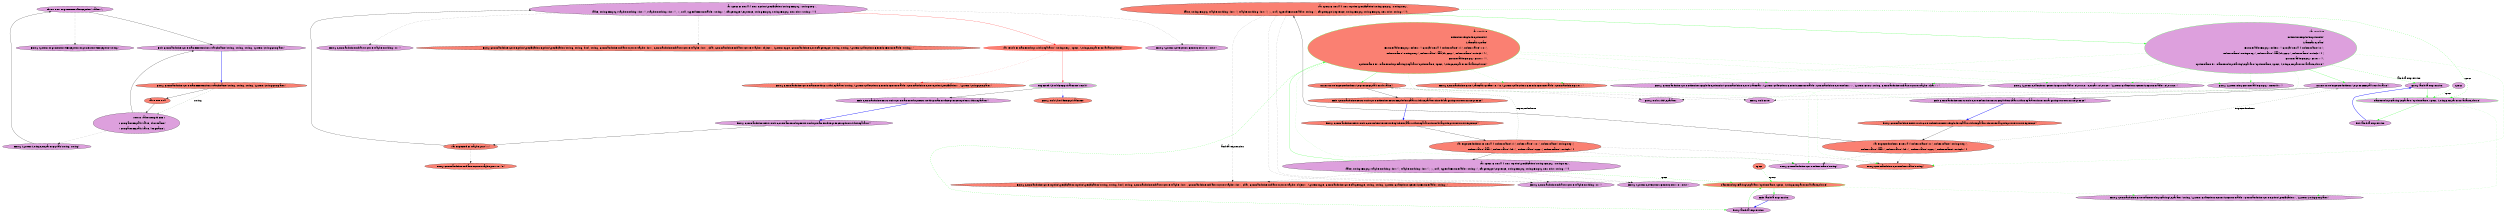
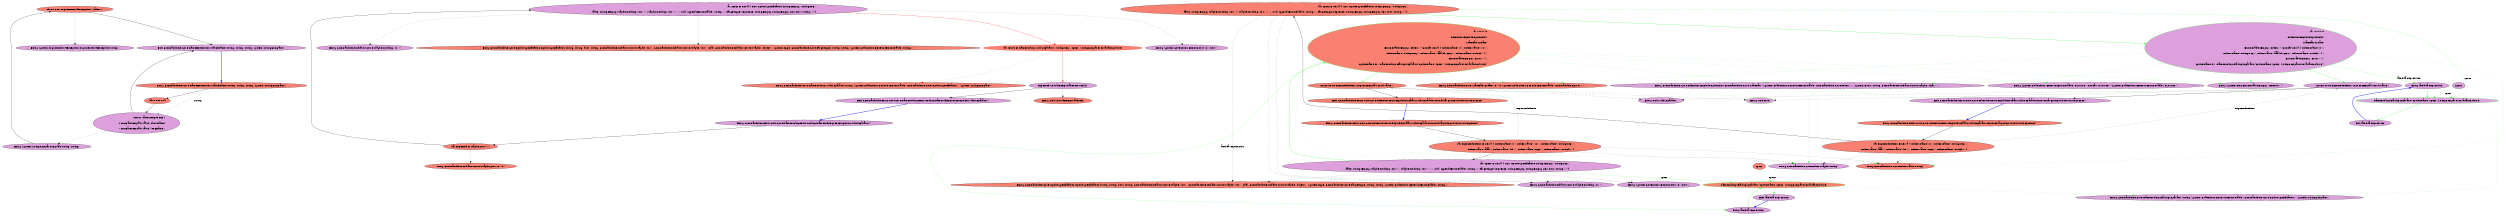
node "throw new ArgumentNullException(''value'');": fillcolor plum -> salmon
node "expected.ShouldBeEquivalentTo(result)": color green -> black
edge "expected.ShouldBeEquivalentTo(result)" -> "Entry Unk.ShouldBeEquivalentTo": color blue -> black
node "Entry Unk.True": color black -> green
node "Entry CommandLine.Core.Token.Name(string)": label "Entry CommandLine.Core.Token.Name(string)" -> "Entry CommandLine.Core.Token.Maybe(string)"
